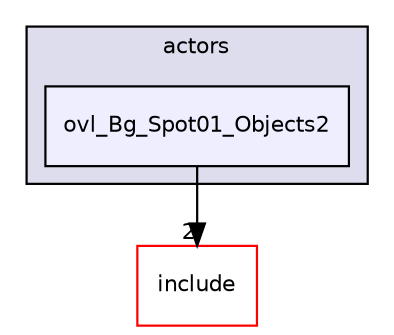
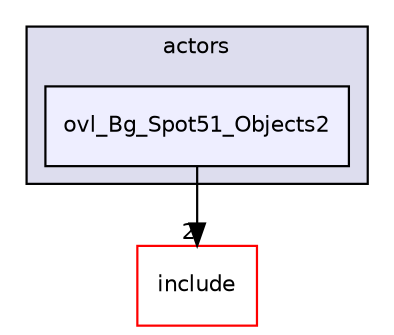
node "ovl_Bg_Spot01_Objects2": label "ovl_Bg_Spot01_Objects2" -> "ovl_Bg_Spot51_Objects2"
